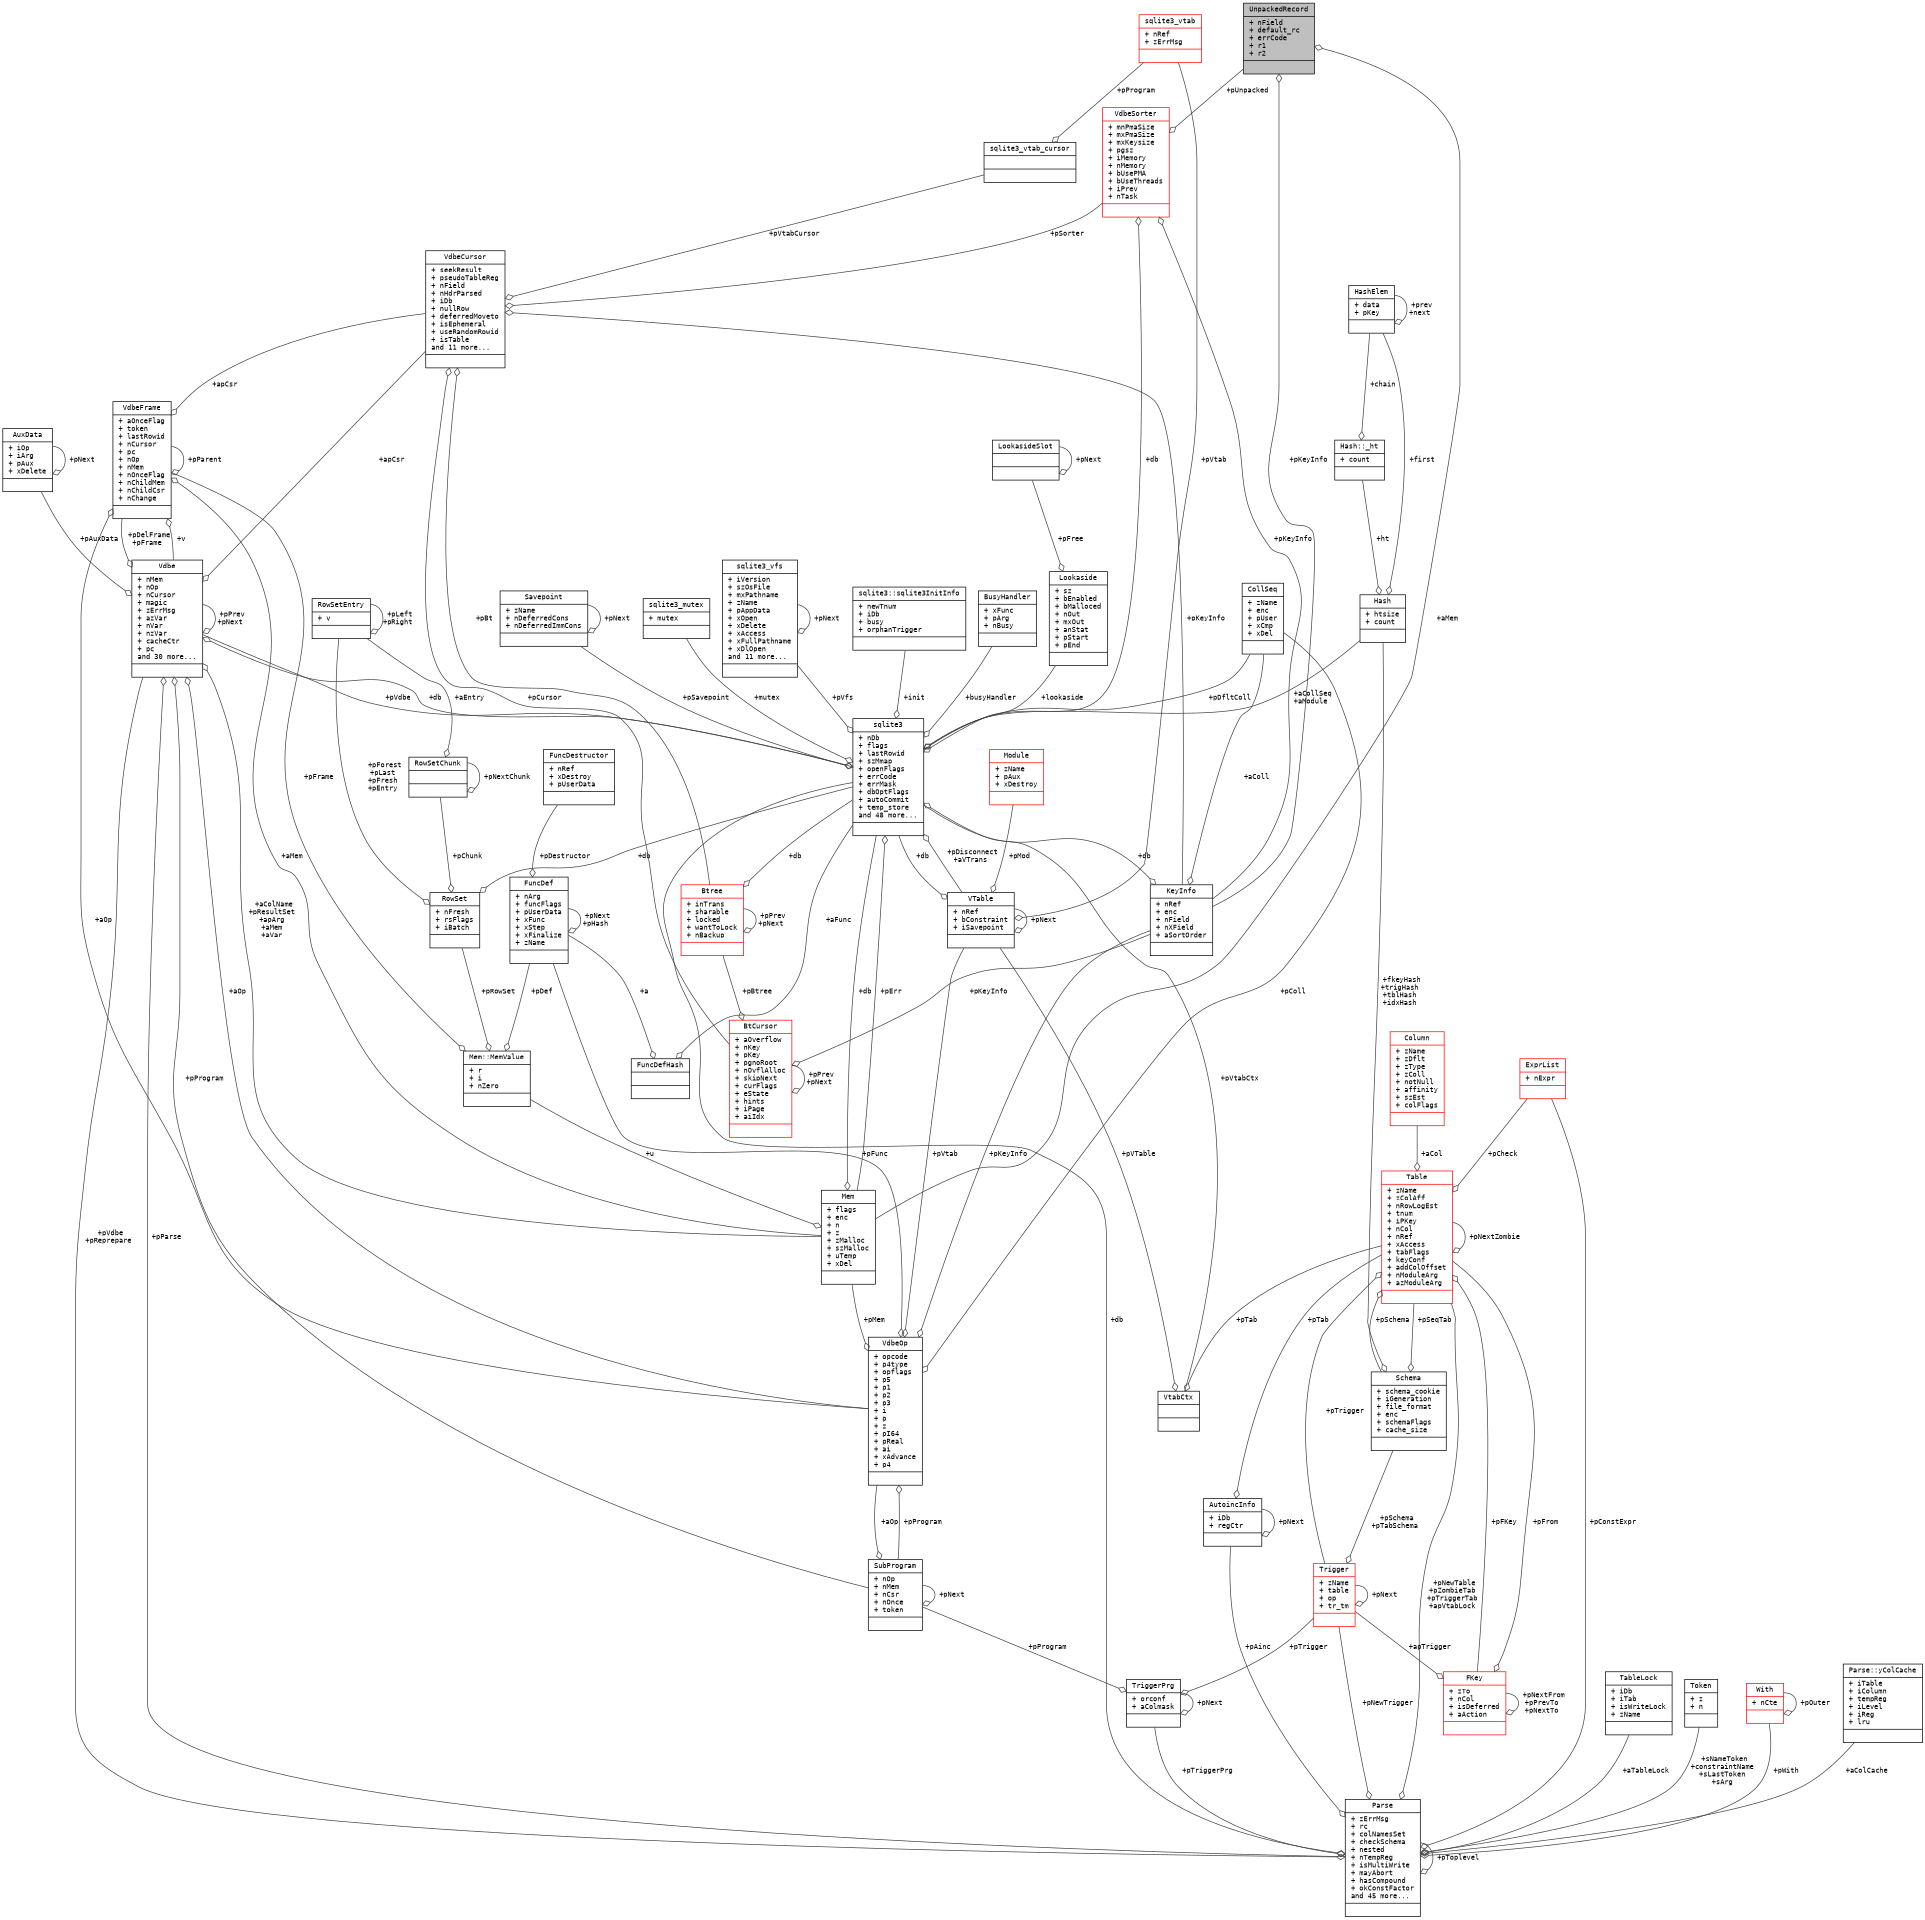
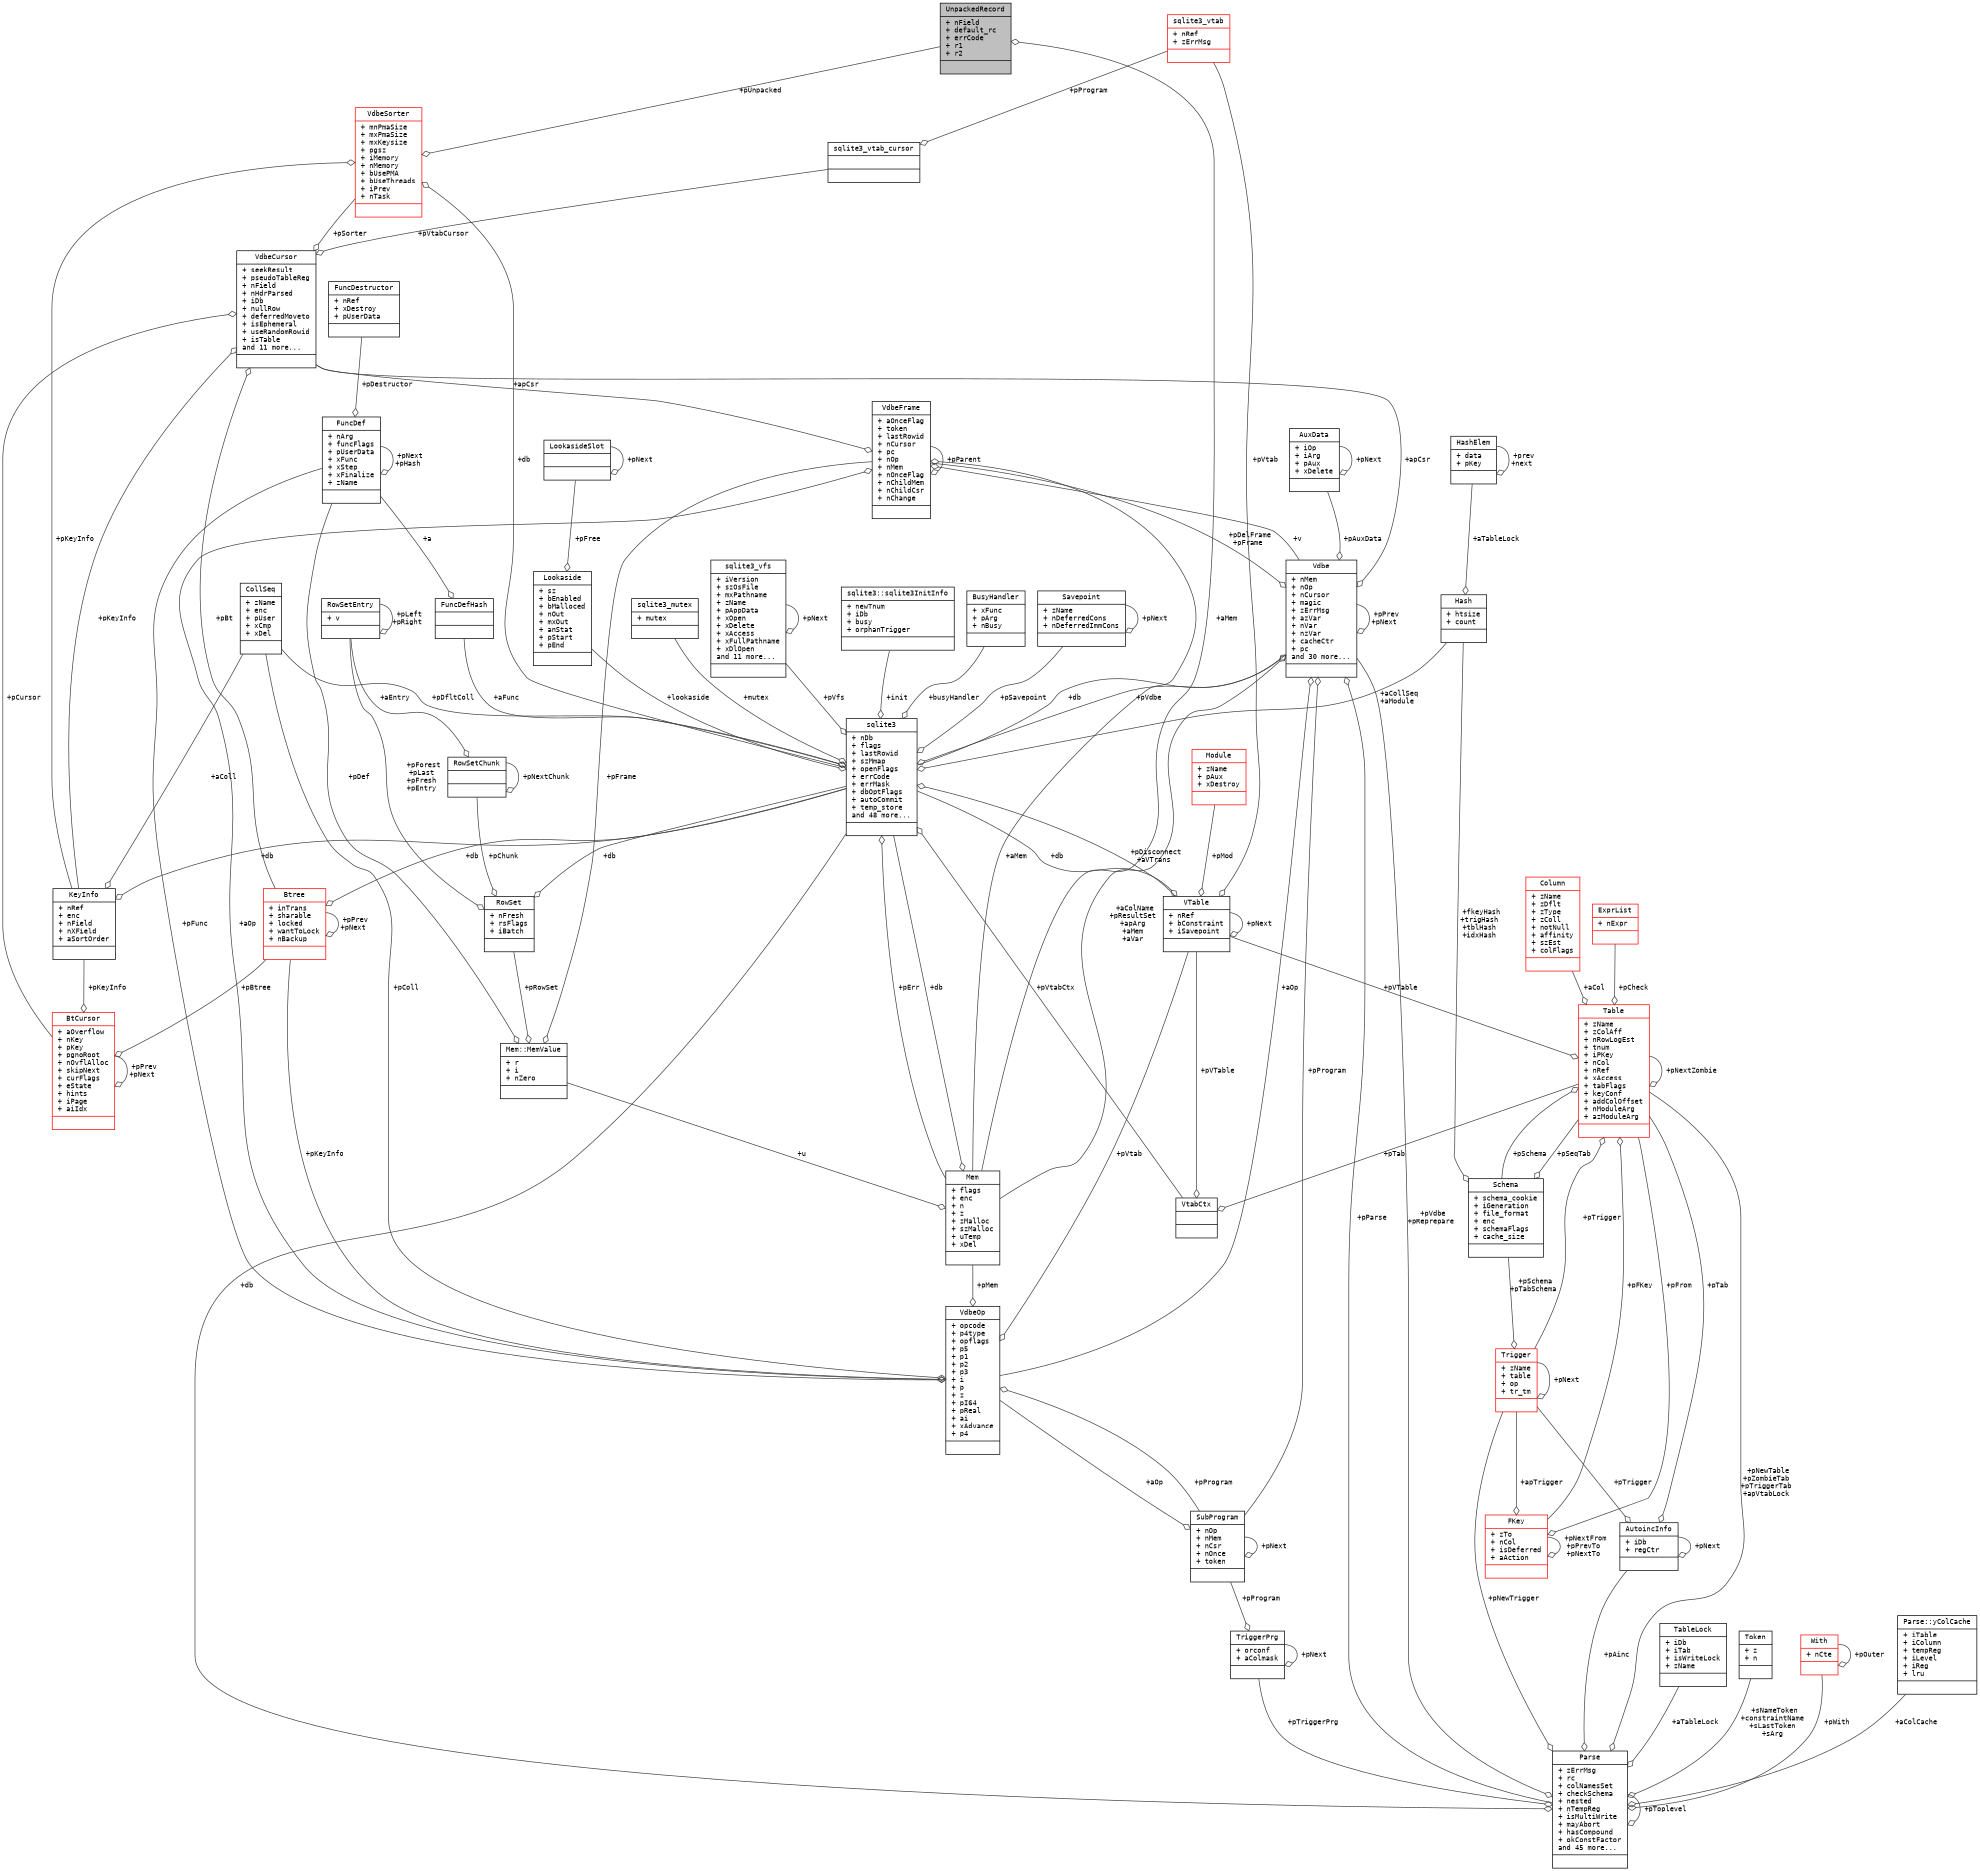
node "Hash::_ht": removed
edge "HashElem" -> "Hash": label " +first" -> " +aTableLock"
edge "KeyInfo" -> "UnpackedRecord": removed, label "+pKeyInfo"
edge "sqlite3" -> "FuncDefHash": reversed
edge "VTable" -> "Table": added, label "+pVTable"
edge "KeyInfo" -> "VdbeOp": now "Btree" -> "VdbeOp"
edge "ExprList" -> "Parse": removed, label "+pConstExpr"
edge "Trigger" -> "TriggerPrg": now "Trigger" -> "AutoincInfo"
